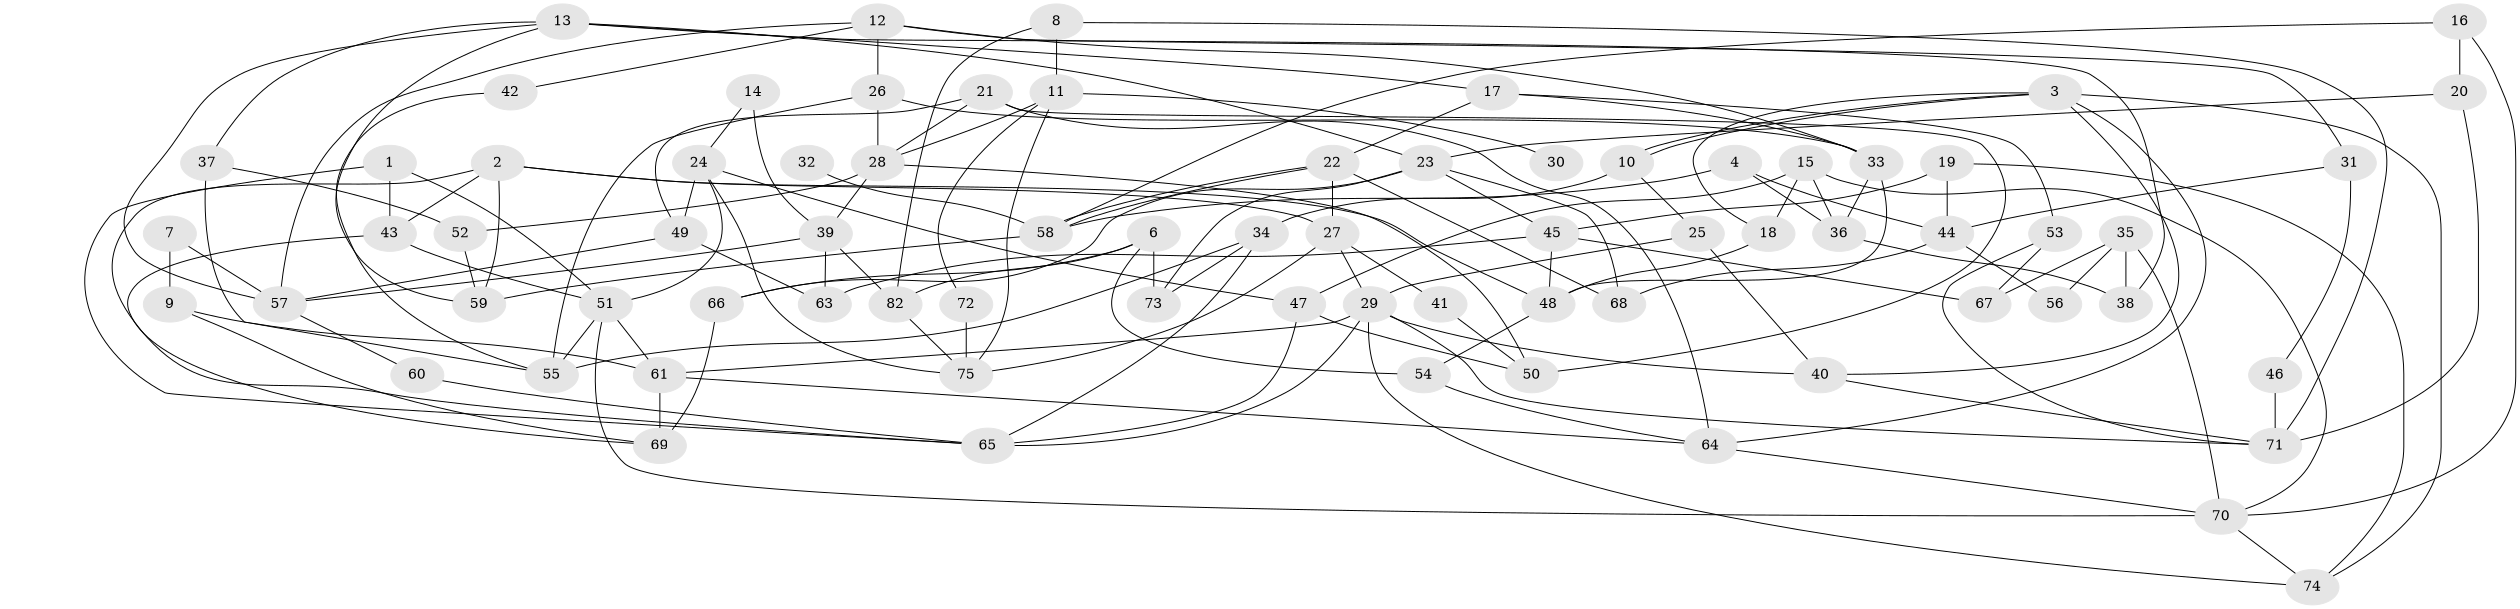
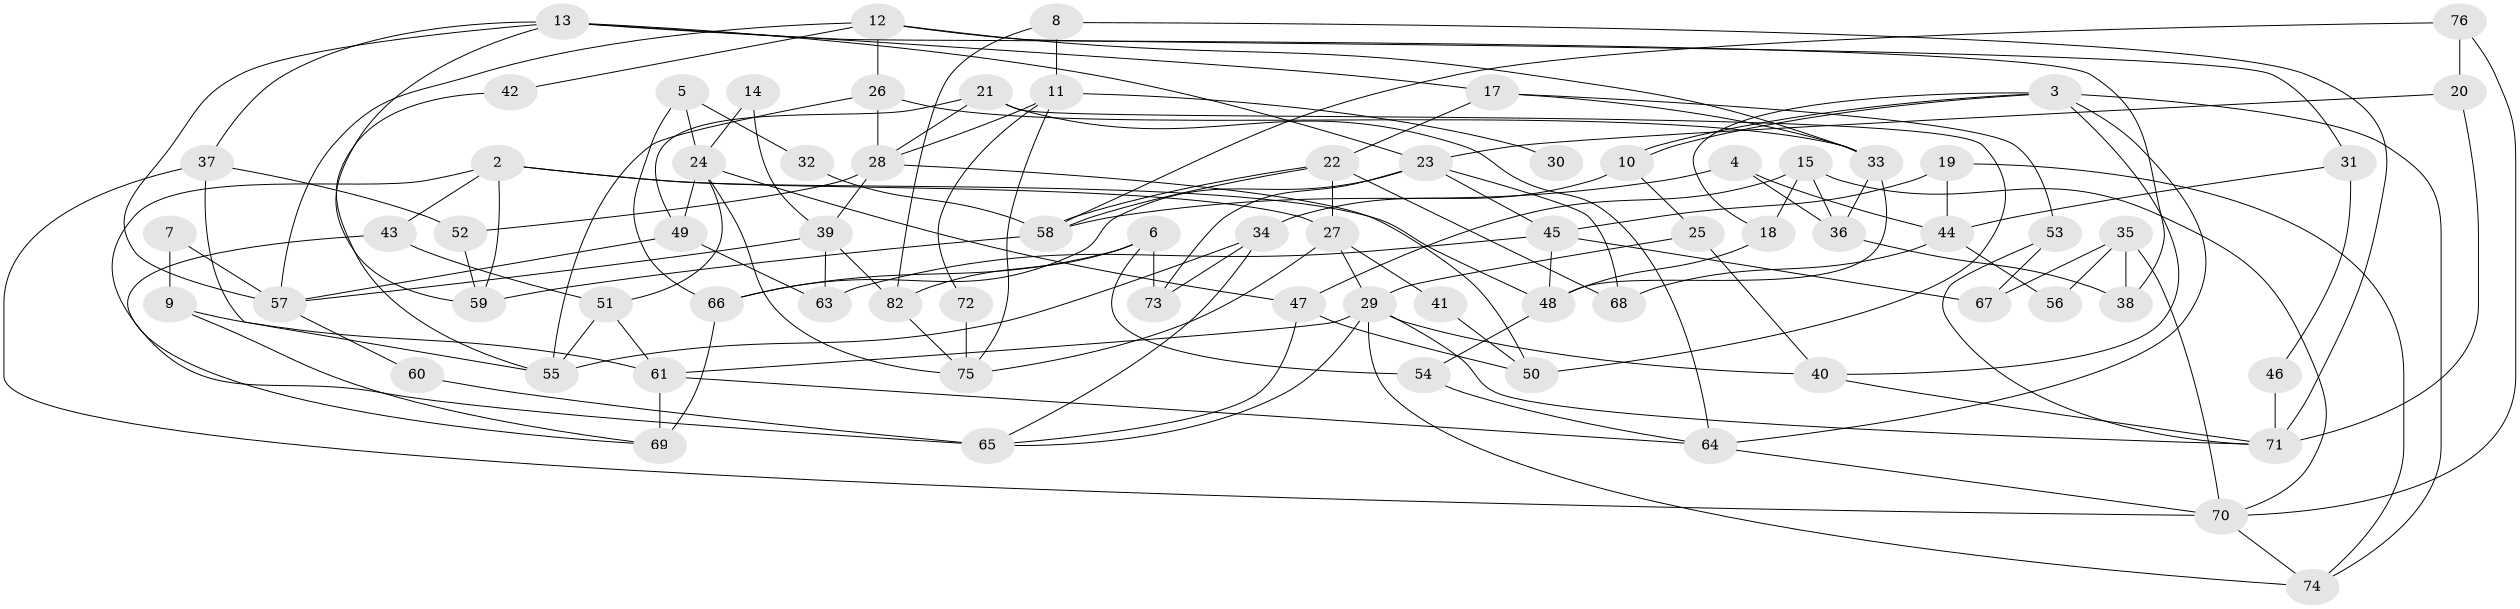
node "16": label "16" -> "76"
node "5": added
node "1": removed
edge "51" -- "70": now "37" -- "70"
